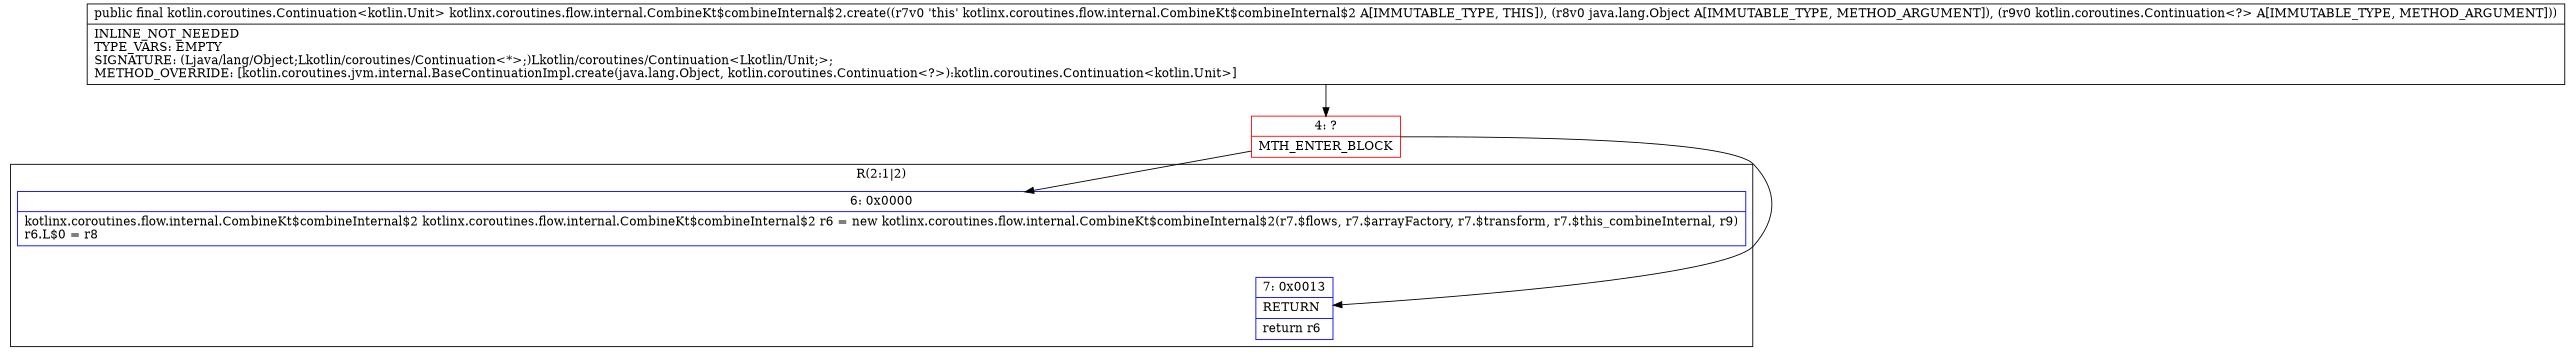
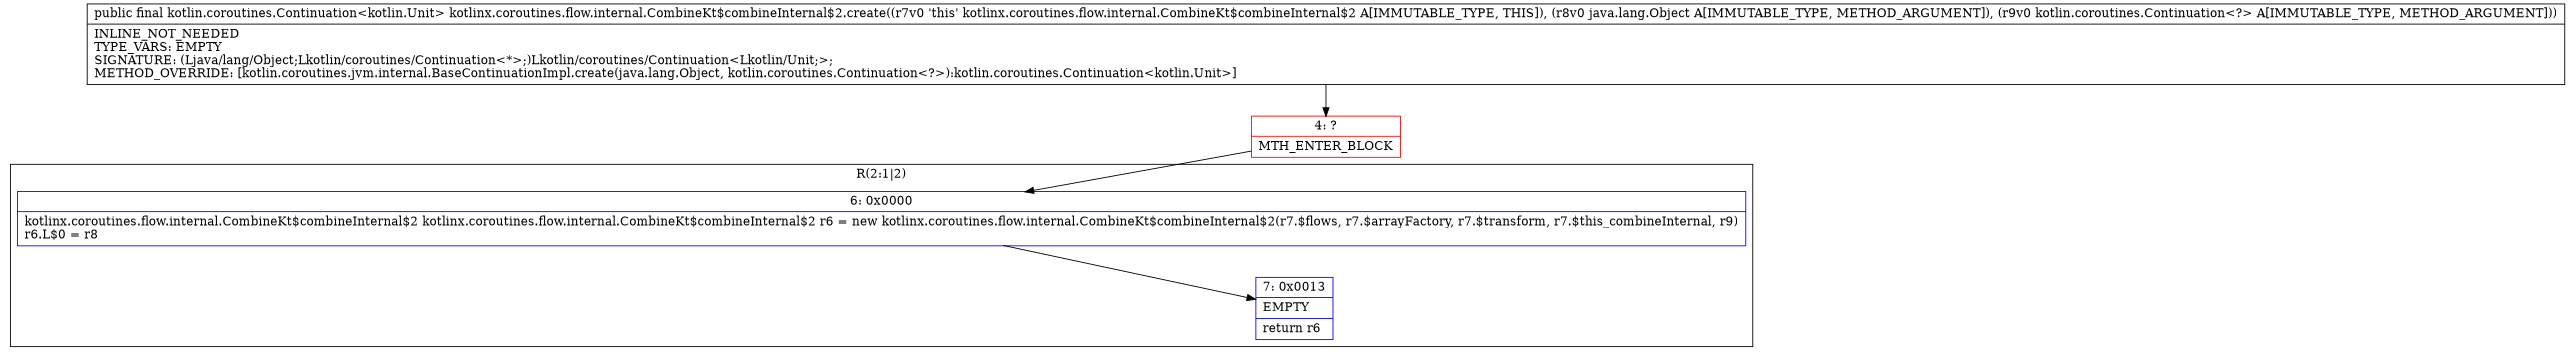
edge "4: ?" -> "7: 0x0013": now "6: 0x0000" -> "7: 0x0013"
node "7: 0x0013": text "RETURN" -> "EMPTY"
